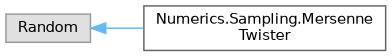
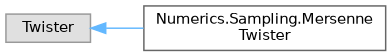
node "Random": label "Random" -> "Twister"
